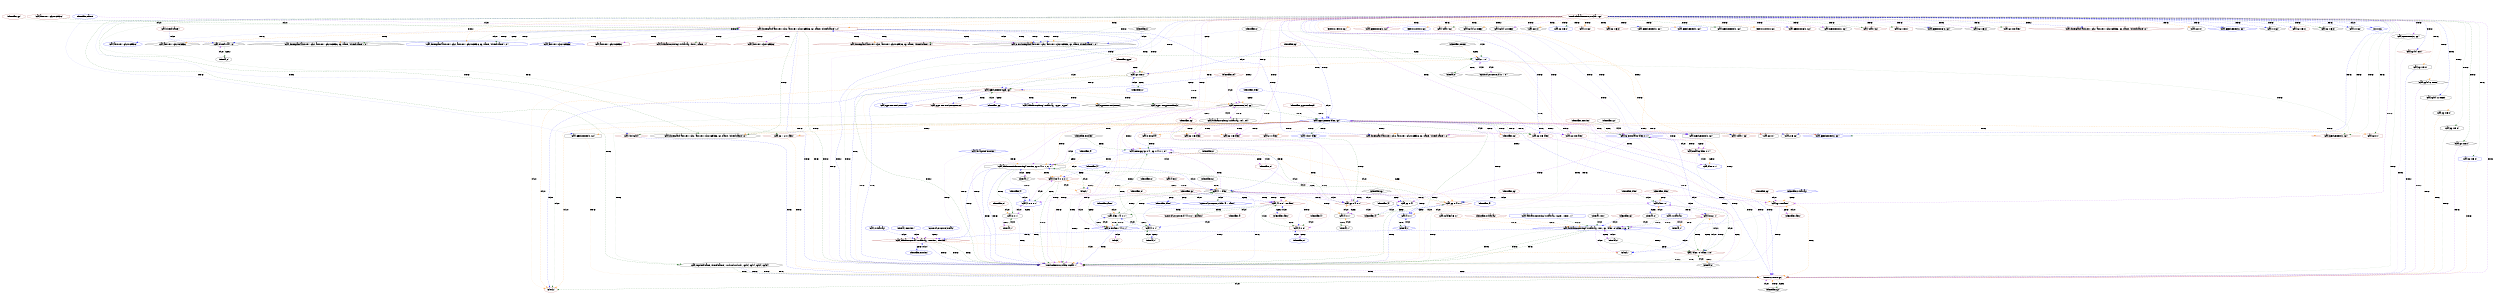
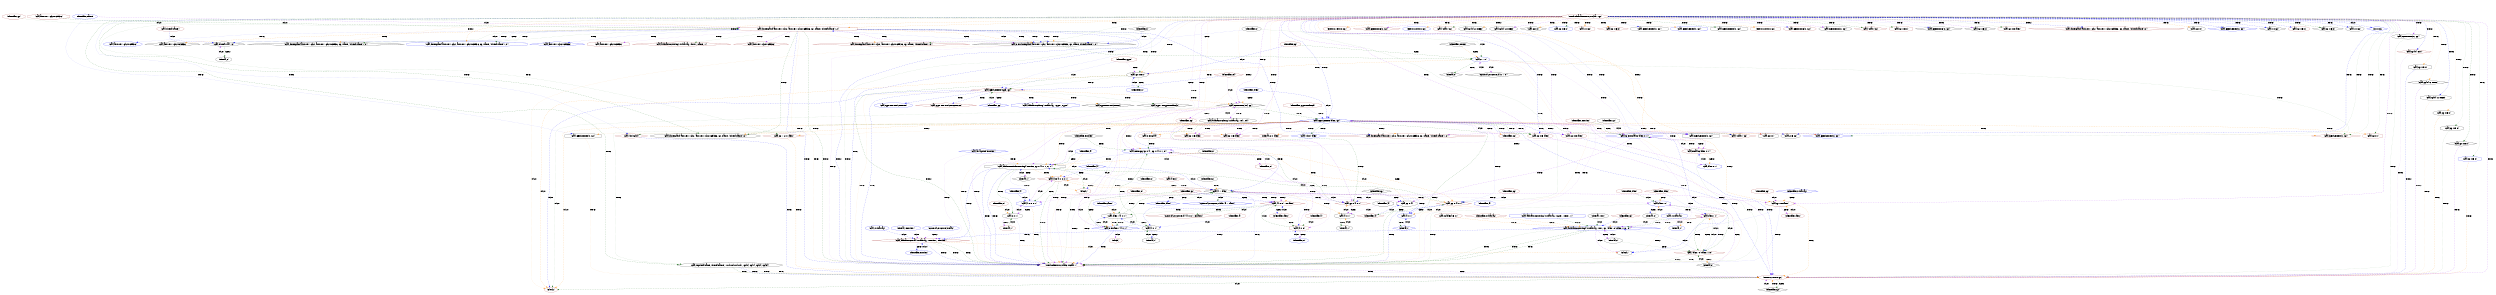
node "(Call,p + dlen)": label "(Call,p + dlen)" -> "(Literal,p + dlen)"
edge "(Call,ll < dlen)" -> "(Call,memcpy(tp + ll , cp + ll + 1, n))": now "(Call,ll + n)" -> "(Call,memcpy(tp + ll , cp + ll + 1, n))"
node "(Call,long - 1)": label "(Call,long - 1)" -> "(Call,dlen - 1)"
